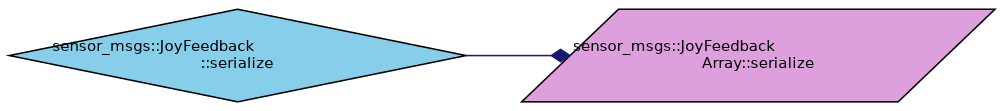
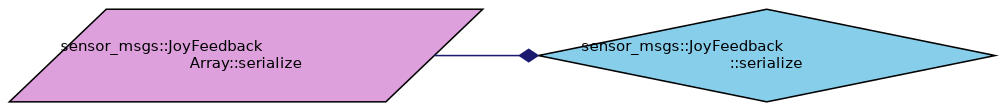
edge "sensor_msgs::JoyFeedback ::serialize" -> "sensor_msgs::JoyFeedback Array::serialize": reversed
